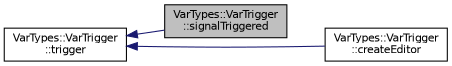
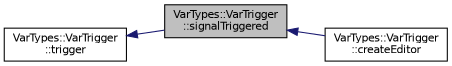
edge "VarTypes::VarTrigger ::createEditor" -> "VarTypes::VarTrigger ::trigger": now "VarTypes::VarTrigger ::createEditor" -> "VarTypes::VarTrigger ::signalTriggered"
